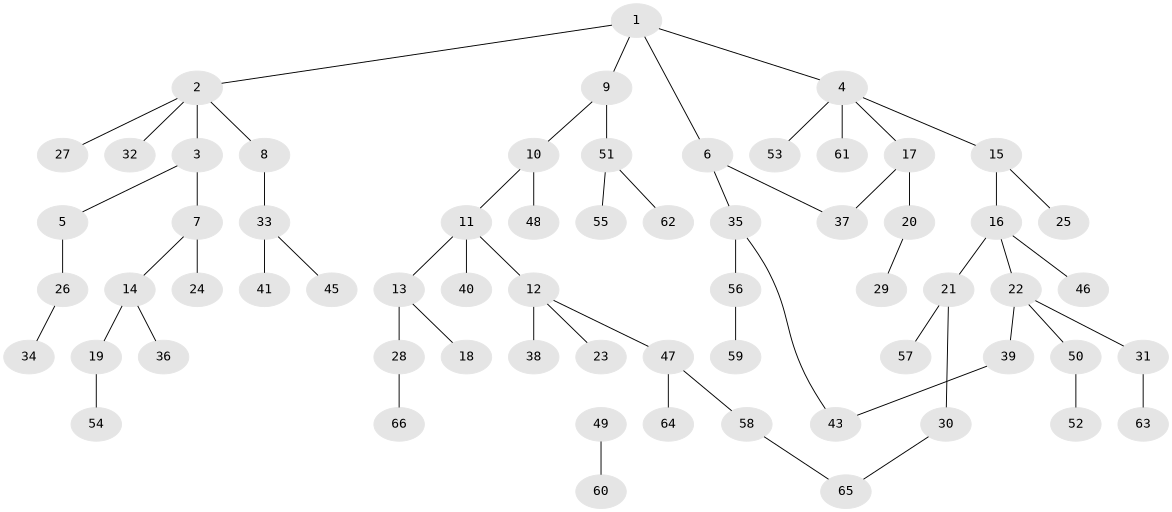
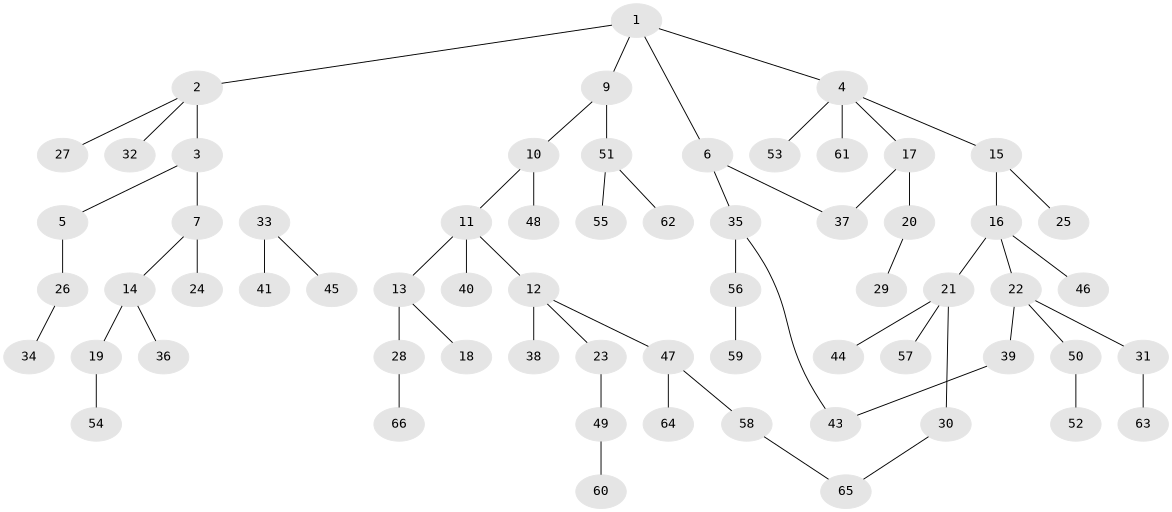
node "8": removed
node "44": added
edge "23" -- "49": added
